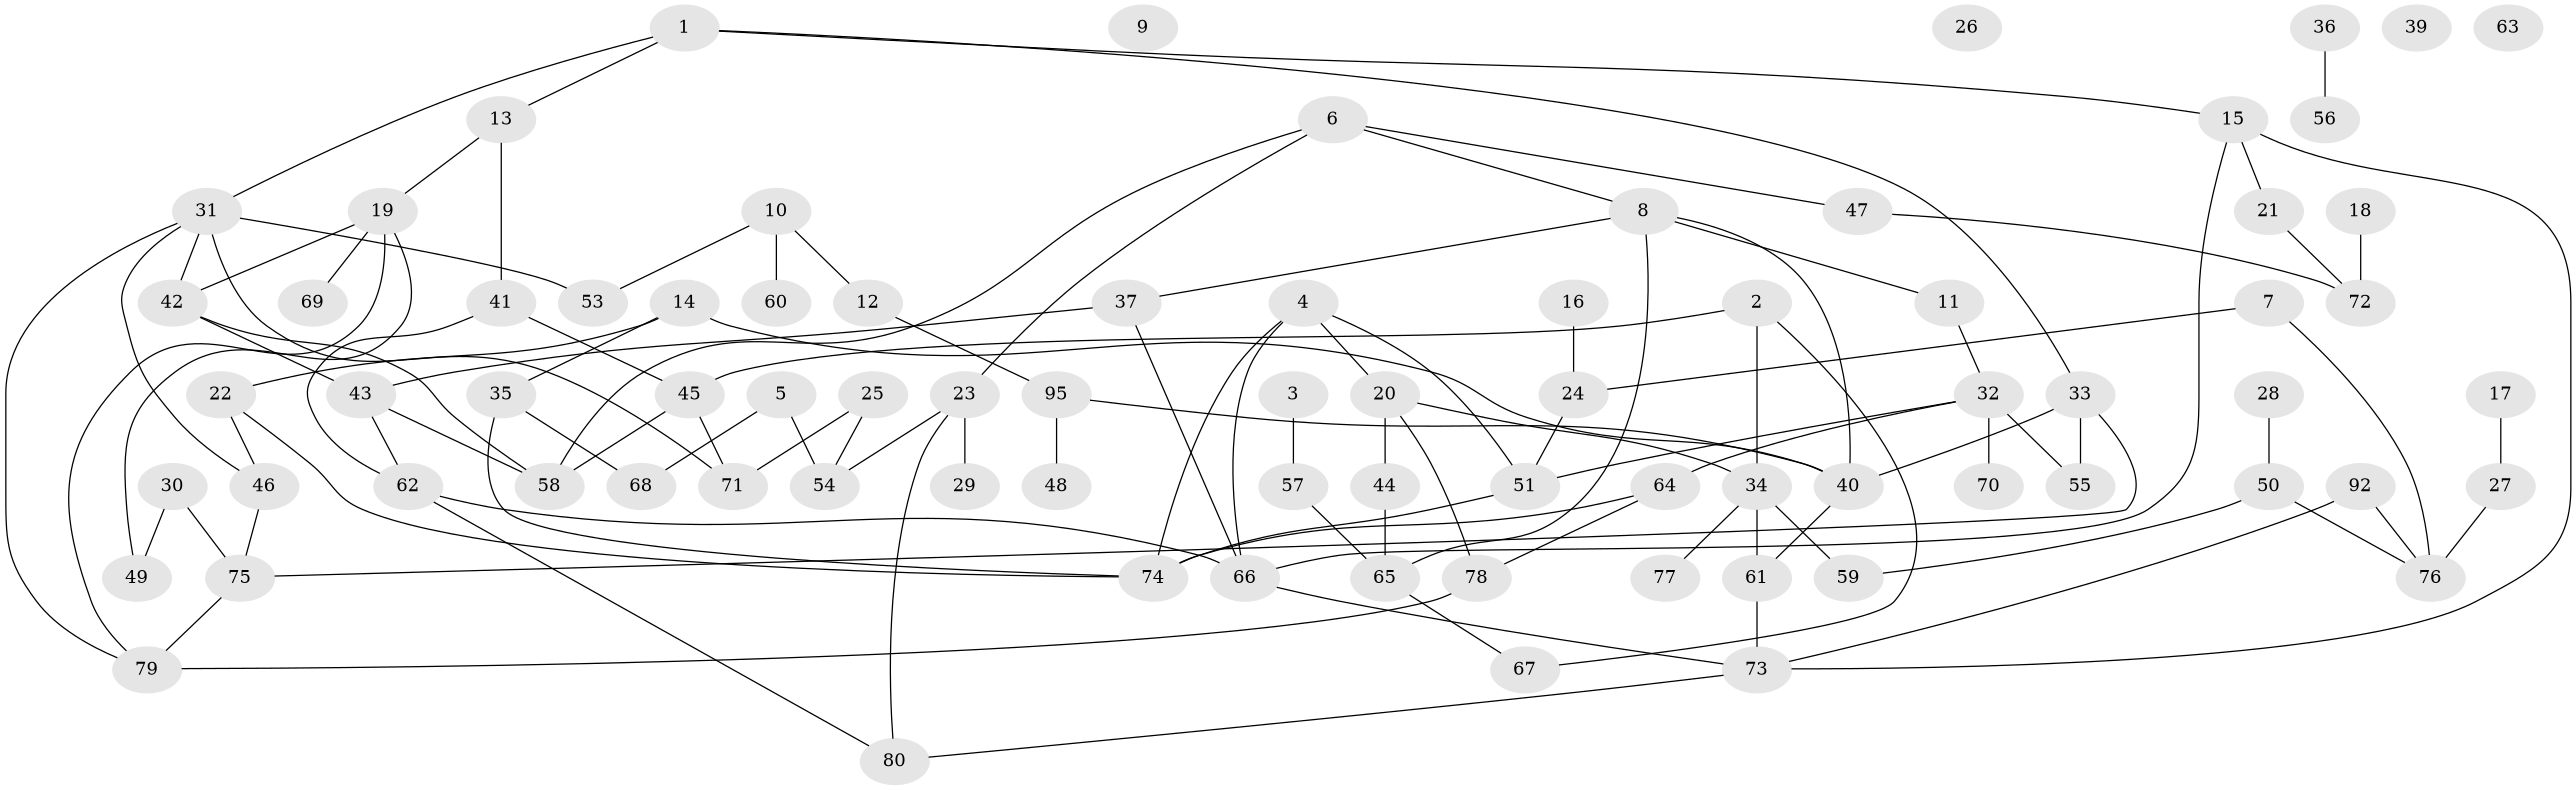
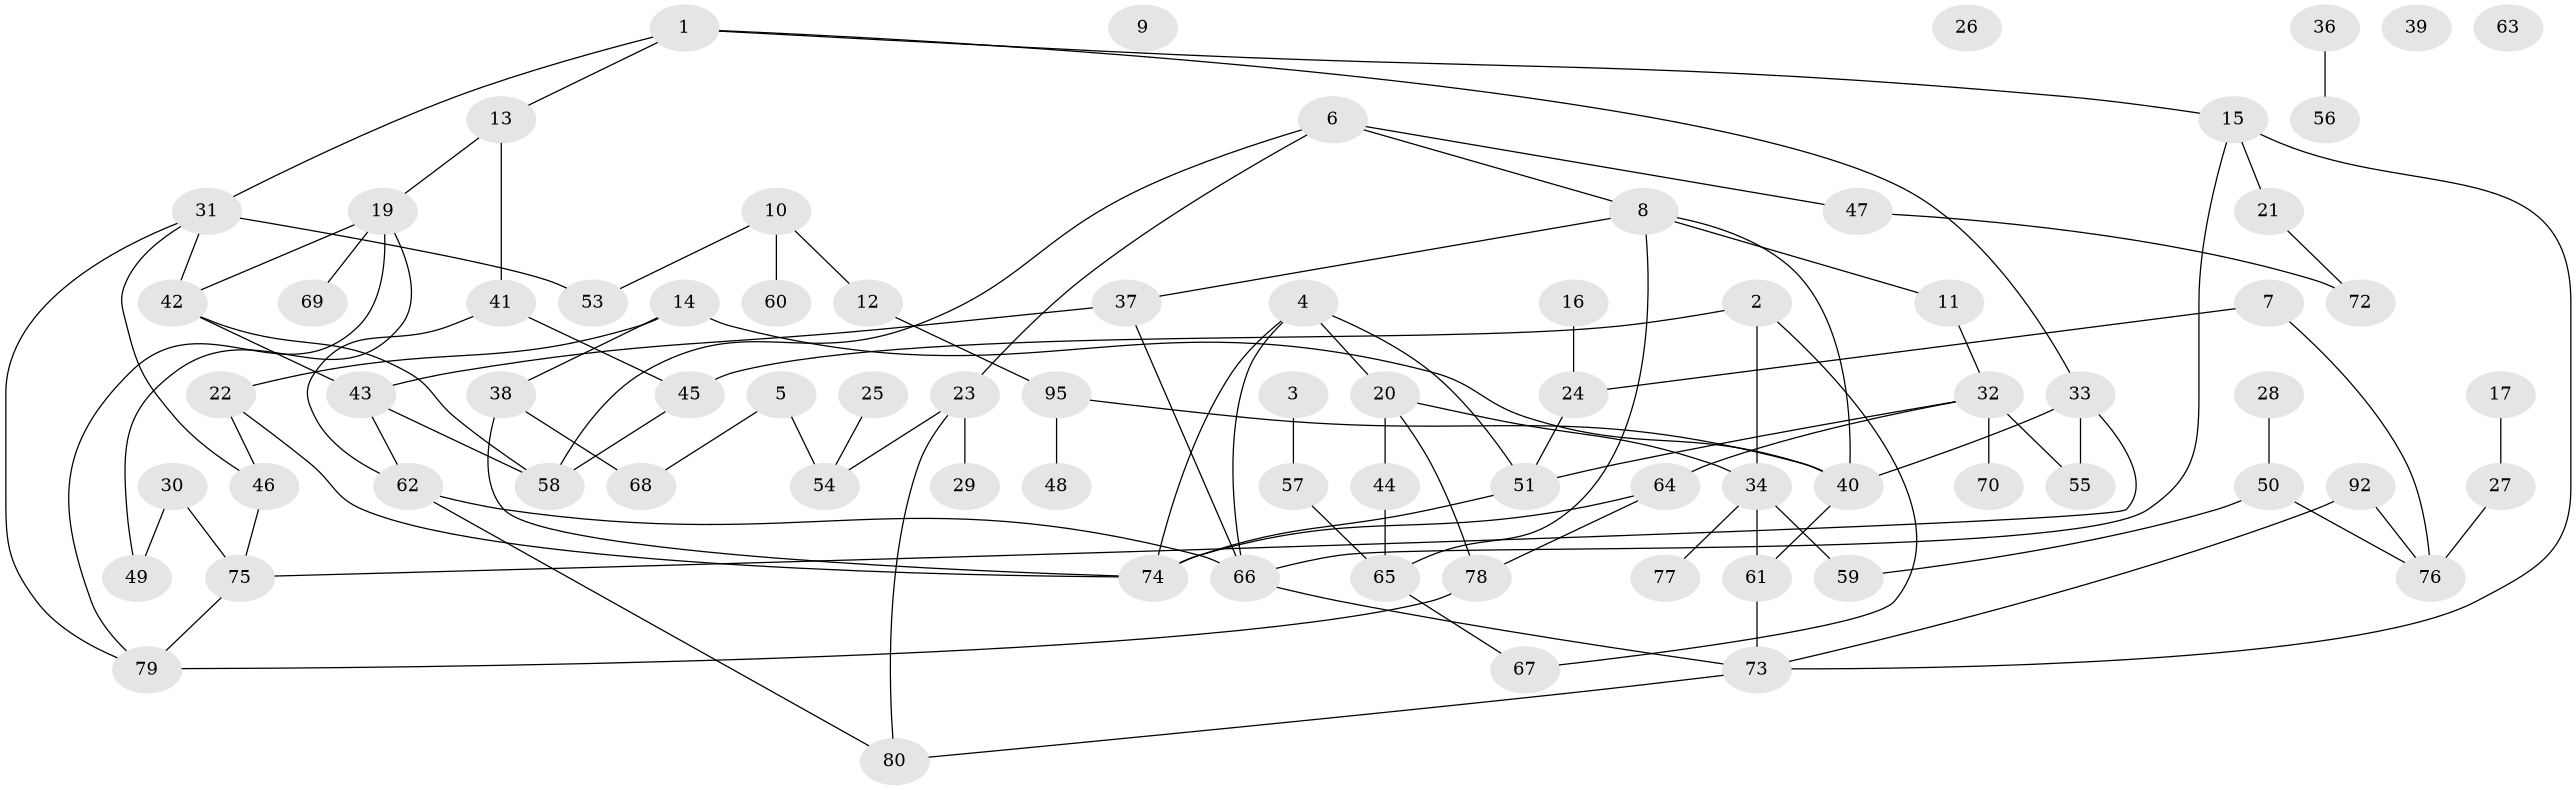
node "18": removed
node "35": label "35" -> "38"
node "71": removed
